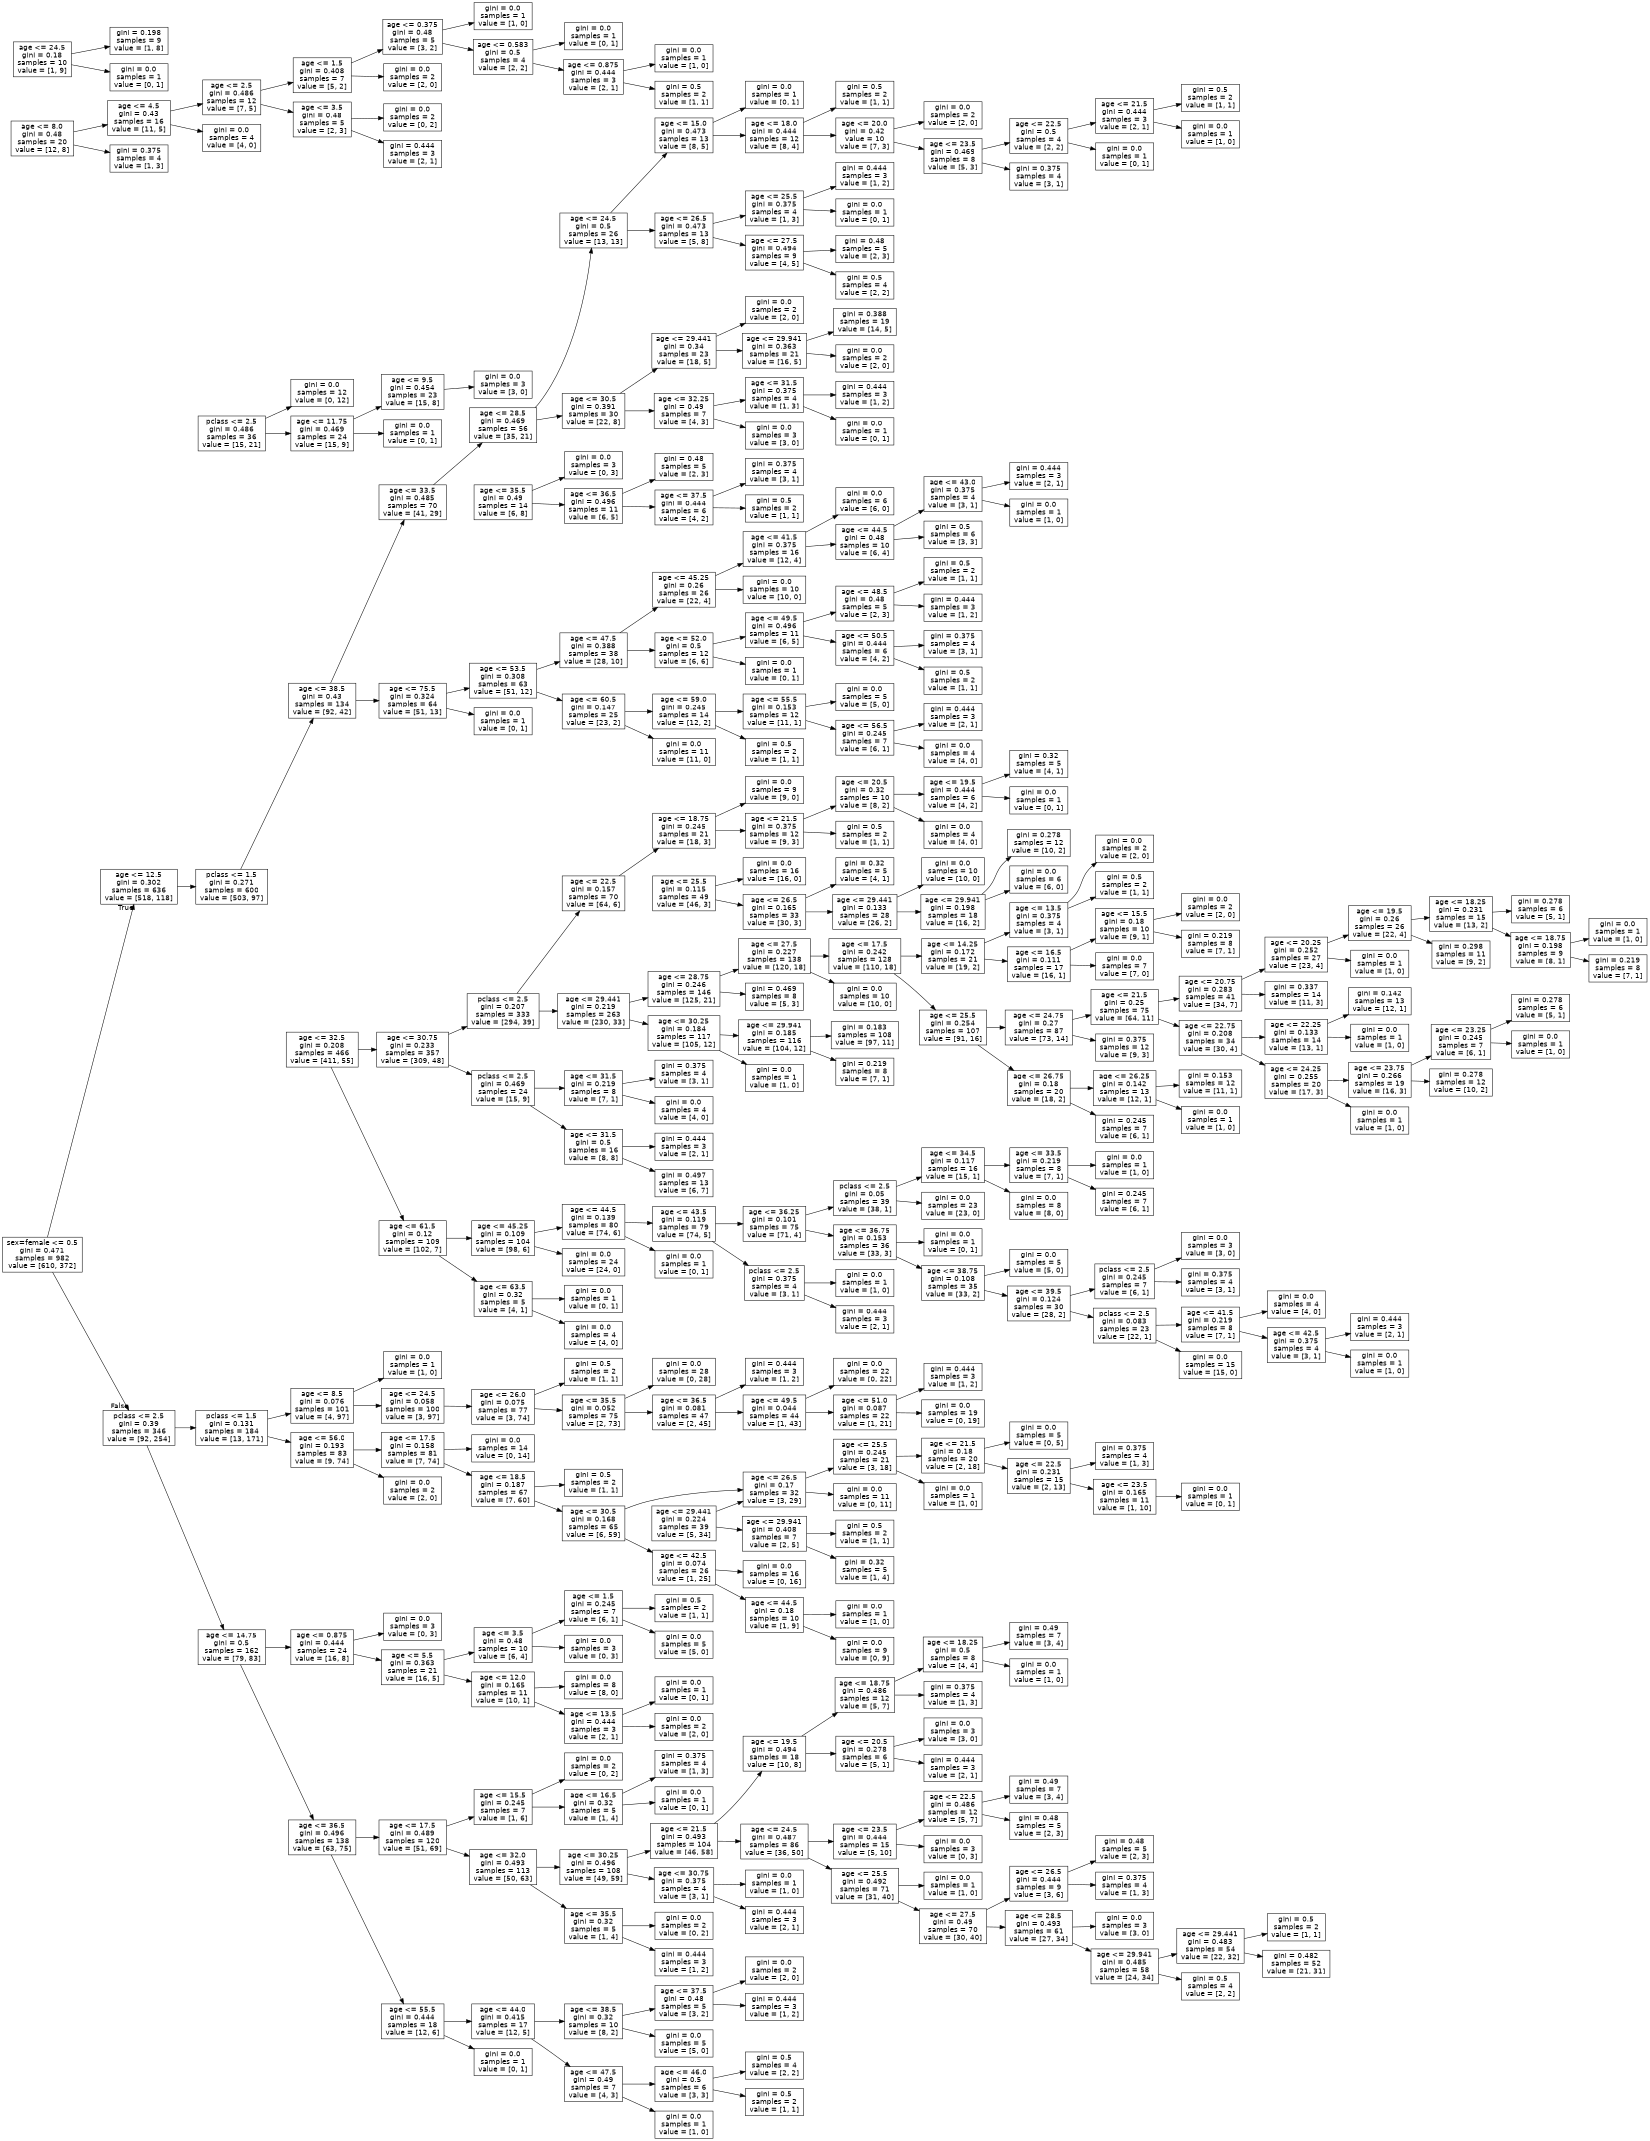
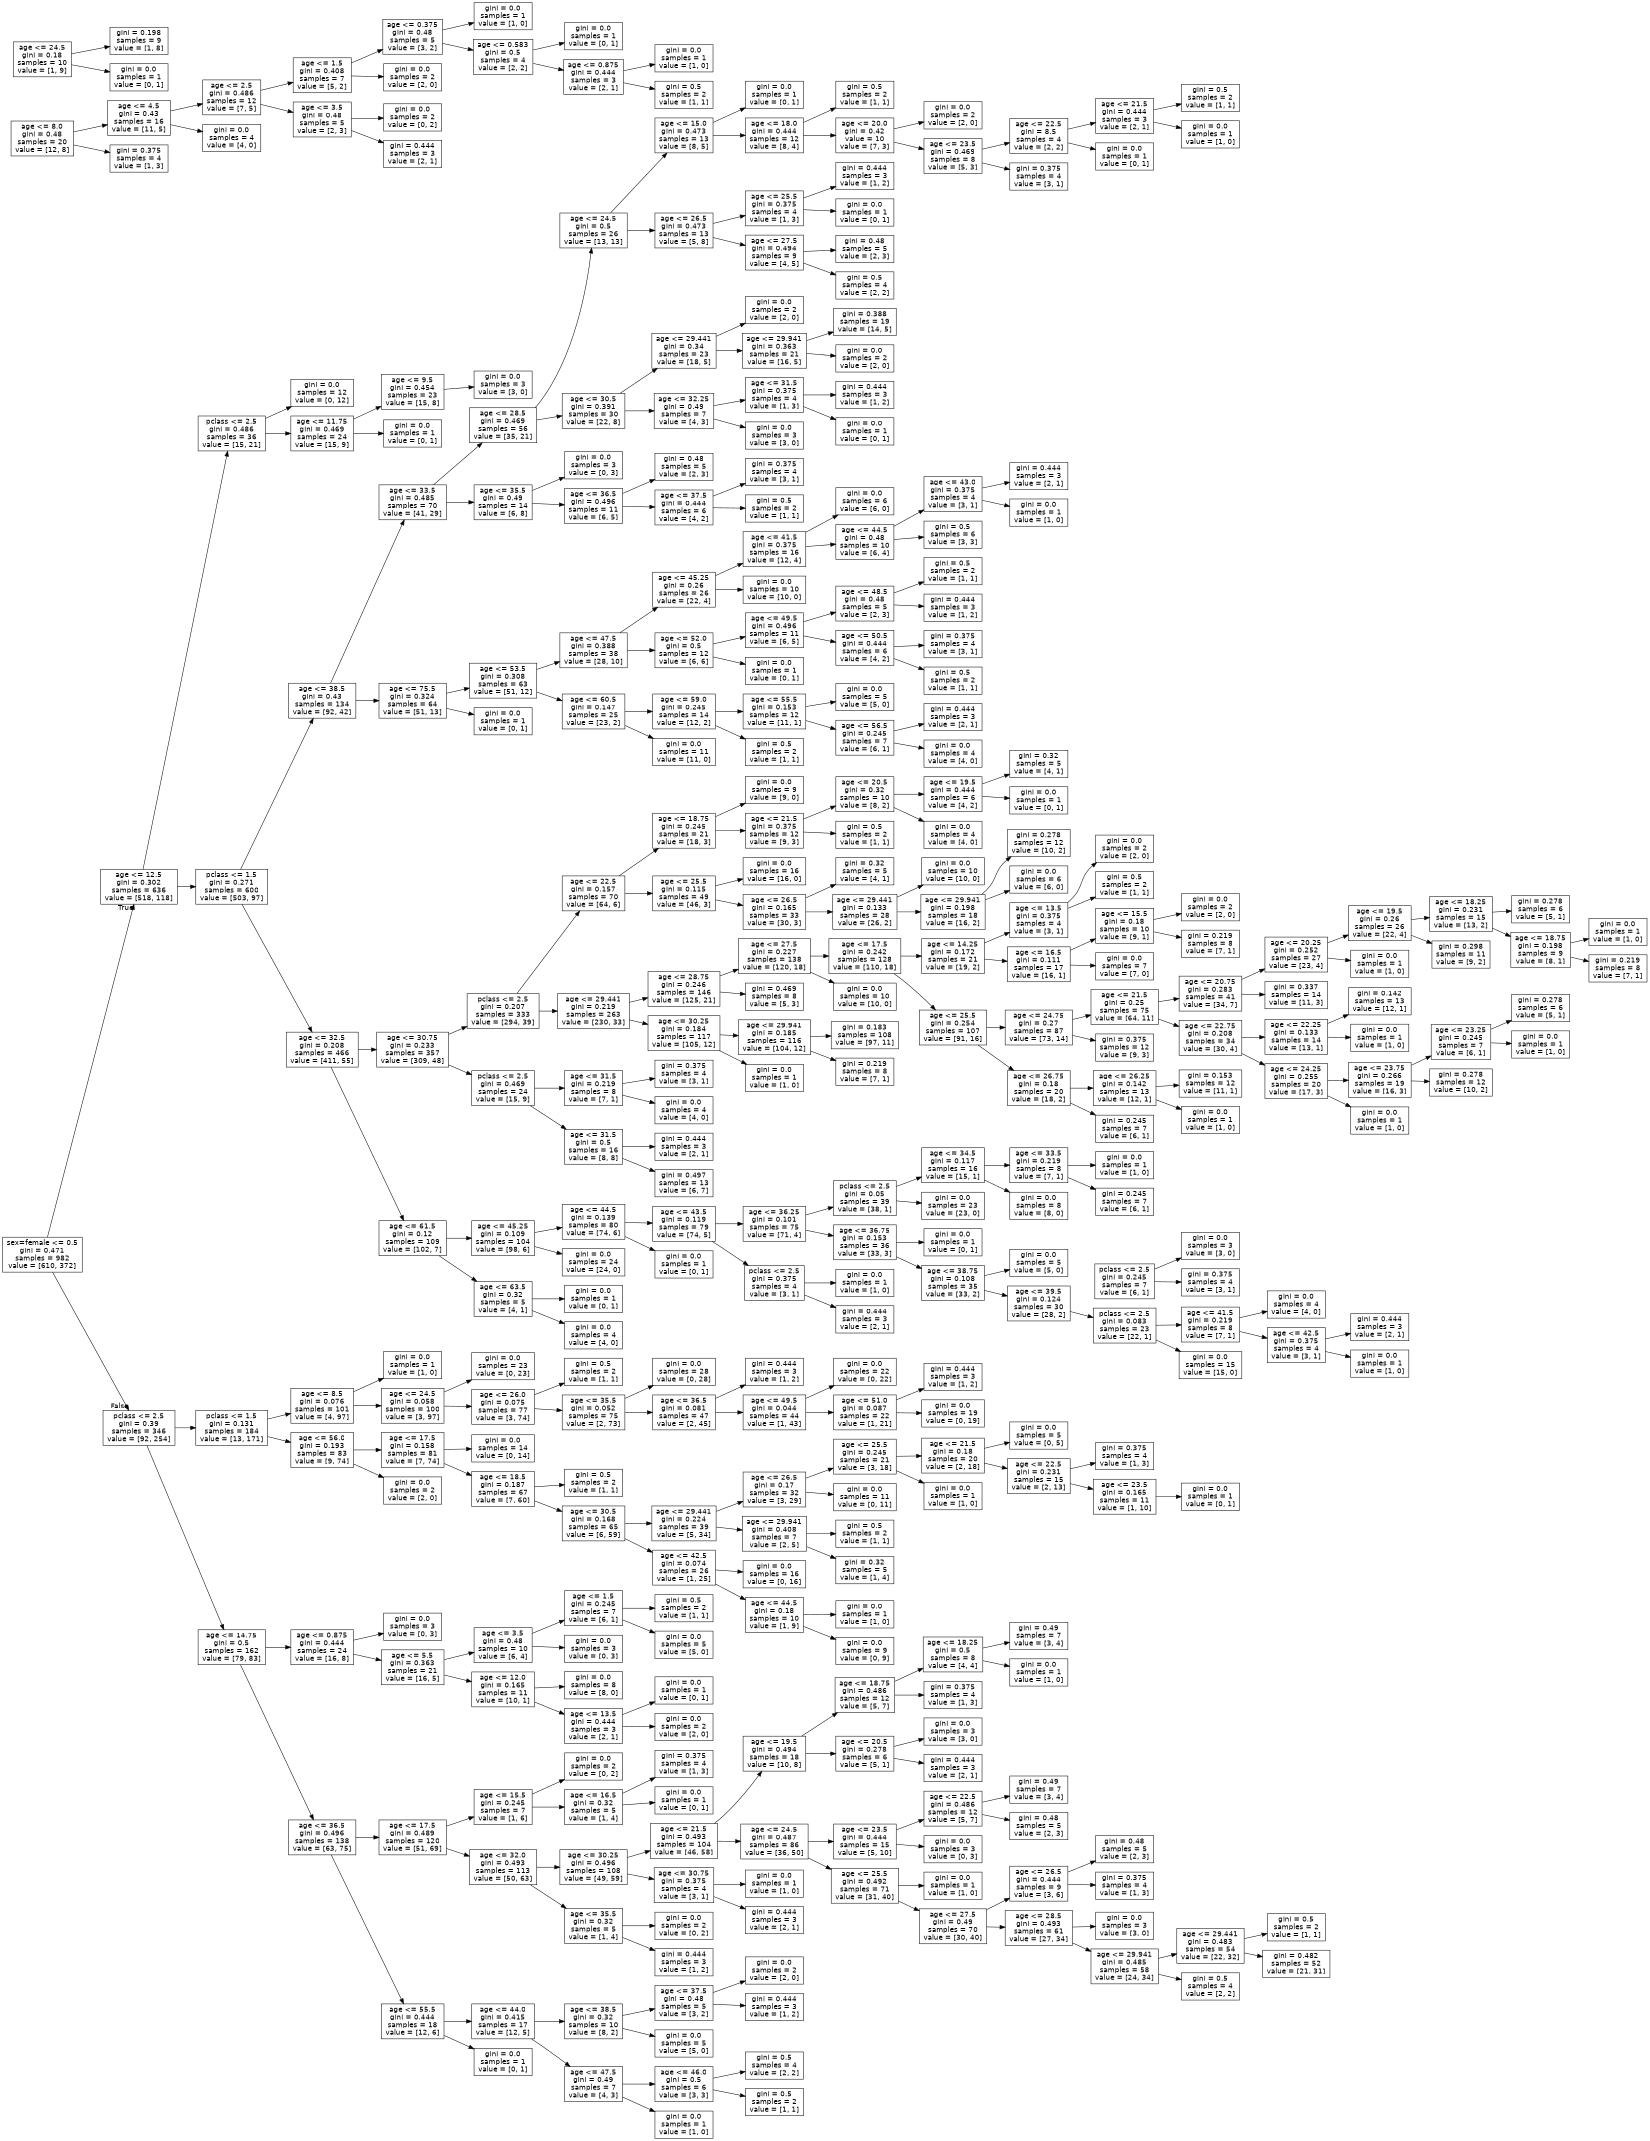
node "age <= 22.5 gini = 0.5 samples = 4 value = [2, 2]": label "age <= 22.5 gini = 0.5 samples = 4 value = [2, 2]" -> "age <= 22.5 gini = 8.5 samples = 4 value = [2, 2]"
edge "age <= 33.5 gini = 0.485 samples = 70 value = [41, 29]" -> "age <= 35.5 gini = 0.49 samples = 14 value = [6, 8]": added
edge "age <= 12.5 gini = 0.302 samples = 636 value = [518, 118]" -> "pclass <= 2.5 gini = 0.486 samples = 36 value = [15, 21]": added
edge "age <= 22.5 gini = 0.157 samples = 70 value = [64, 6]" -> "age <= 25.5 gini = 0.115 samples = 49 value = [46, 3]": added
edge "pclass <= 1.5 gini = 0.271 samples = 600 value = [503, 97]" -> "age <= 32.5 gini = 0.208 samples = 466 value = [411, 55]": added
edge "age <= 39.5 gini = 0.124 samples = 30 value = [28, 2]" -> "pclass <= 2.5 gini = 0.245 samples = 7 value = [6, 1]": removed
node "gini = 0.0 samples = 23 value = [0, 23]": added
edge "age <= 30.5 gini = 0.168 samples = 65 value = [6, 59]" -> "age <= 26.5 gini = 0.17 samples = 32 value = [3, 29]": now "age <= 30.5 gini = 0.168 samples = 65 value = [6, 59]" -> "age <= 29.441 gini = 0.224 samples = 39 value = [5, 34]"
